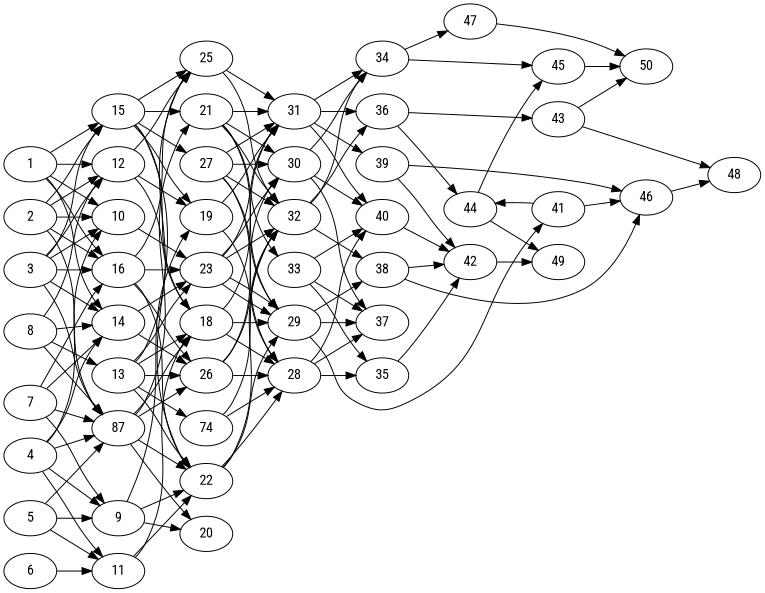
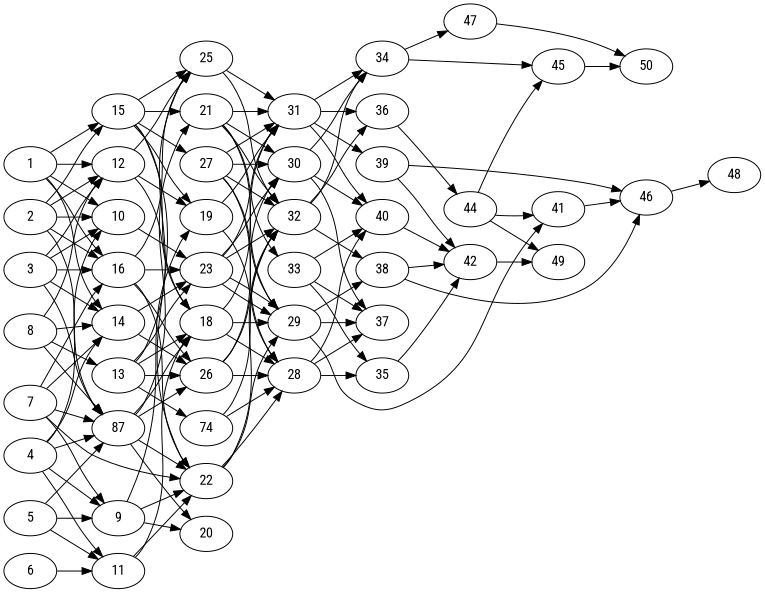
node "43": removed
edge "3" -> "15": removed
edge "41" -> "44": reversed
edge "13" -> "22": now "7" -> "22"
